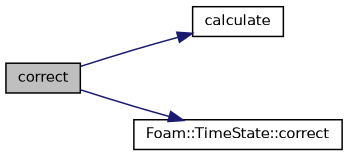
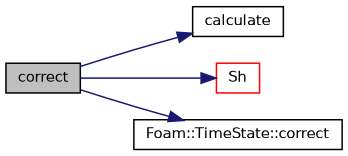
node "Sh": added
